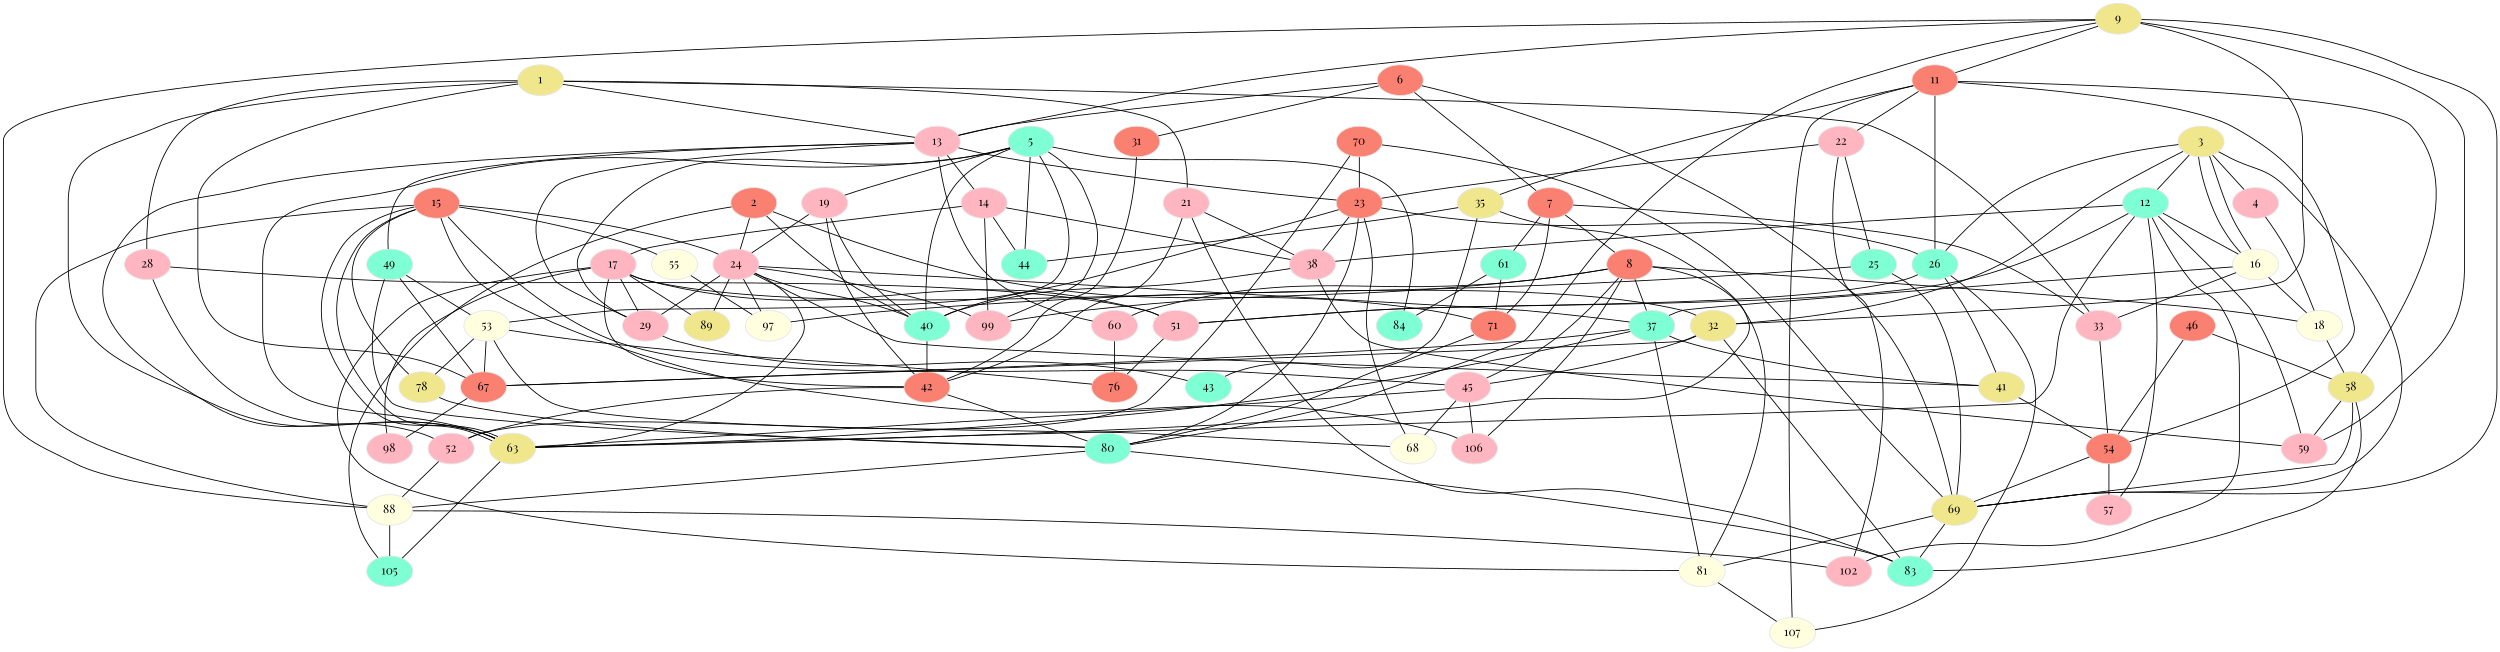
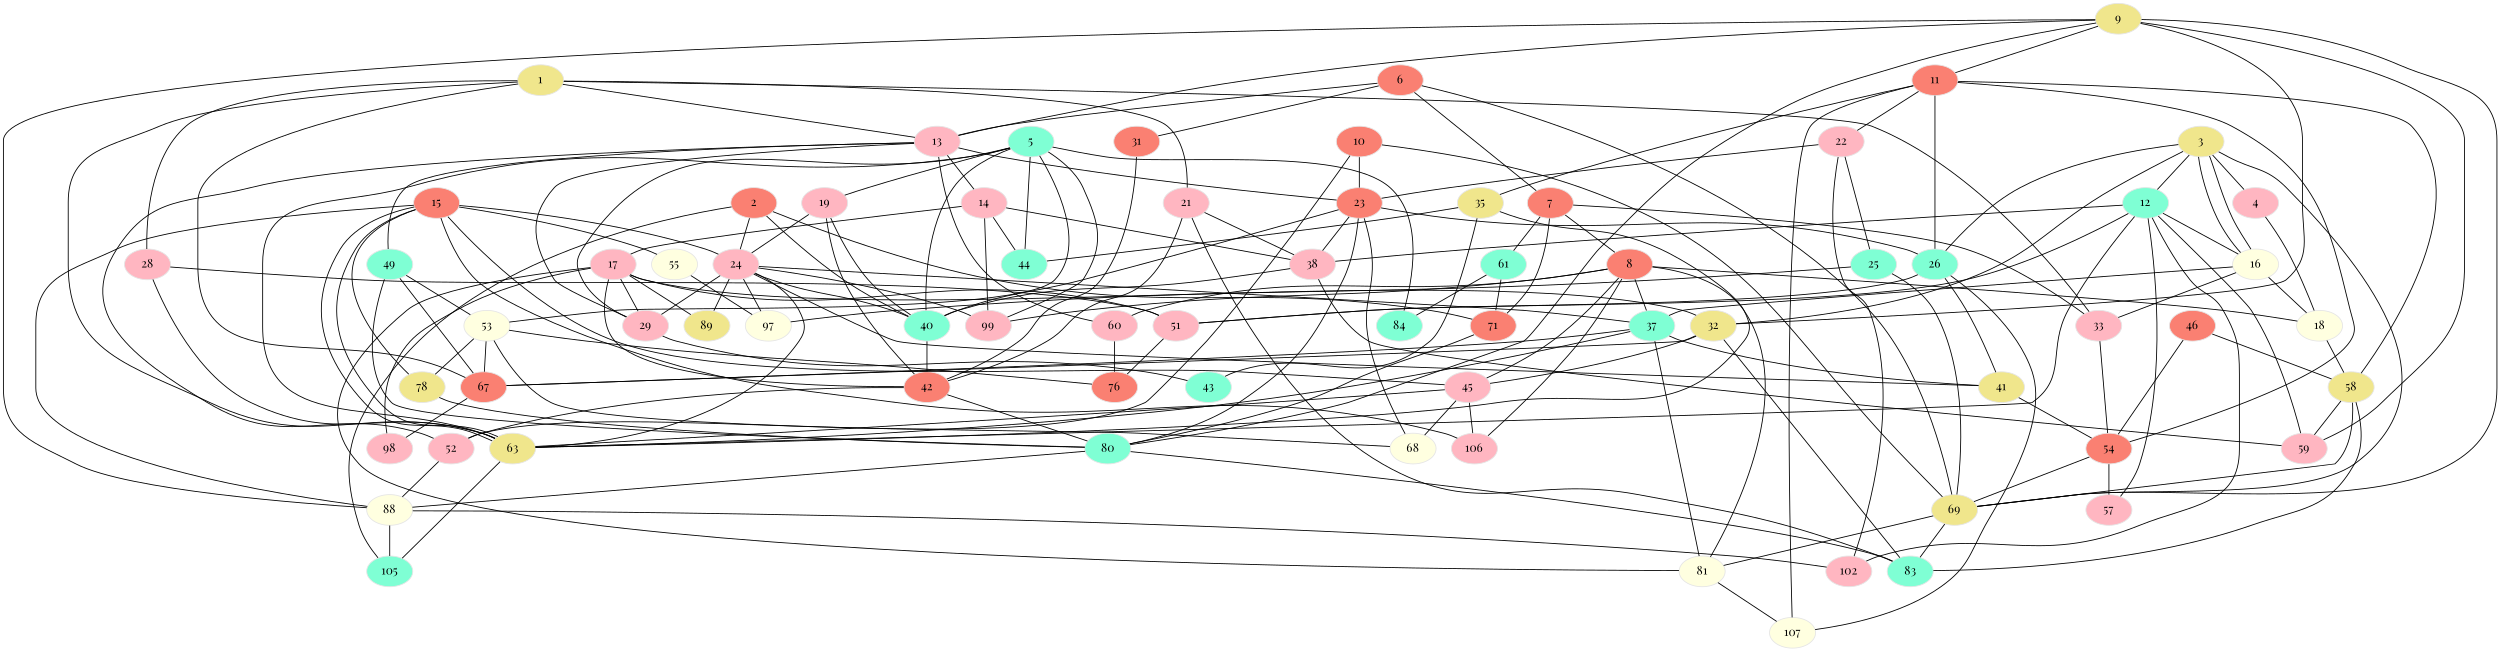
node "70": label "70" -> "10"
